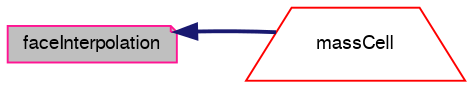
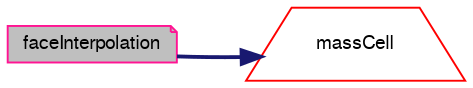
edge "massCell" -> "faceInterpolation": reversed
